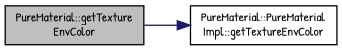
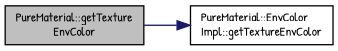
node "PureMaterial::PureMaterial Impl::getTextureEnvColor": label "PureMaterial::PureMaterial Impl::getTextureEnvColor" -> "PureMaterial::EnvColor Impl::getTextureEnvColor"
